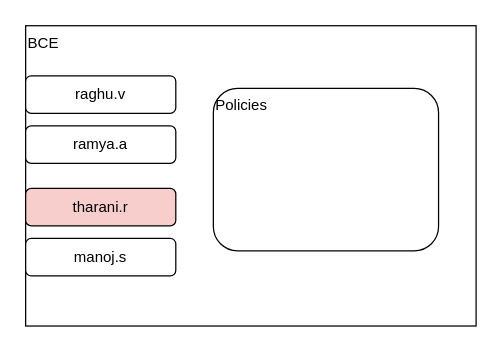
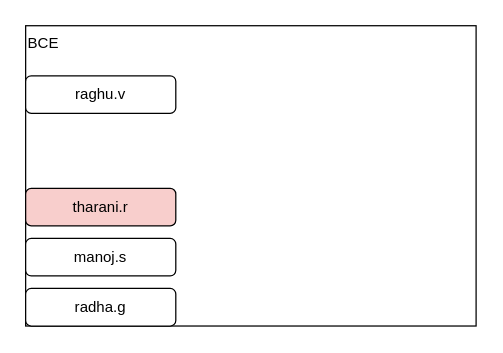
node "ramya.a": removed
node "Policies": removed
node "radha.g": added
